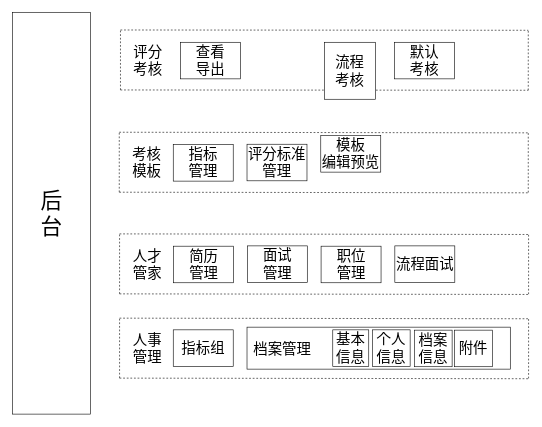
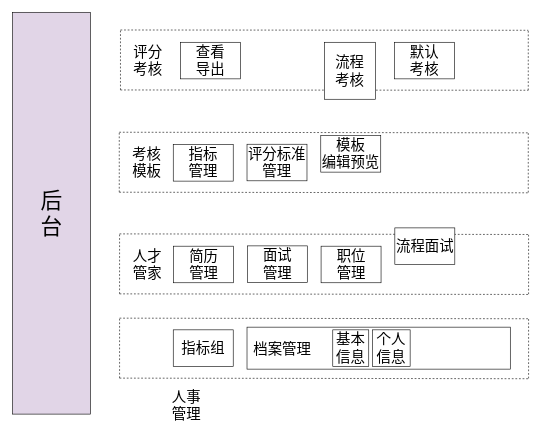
node "后 台": fillcolor #ffffff -> #e1d5e7
node "流程面试": moved (425, 264) -> (425, 246)
node "人事 管理": moved (149, 342) -> (188, 399)
node "档案信息": removed
node "附件": removed
